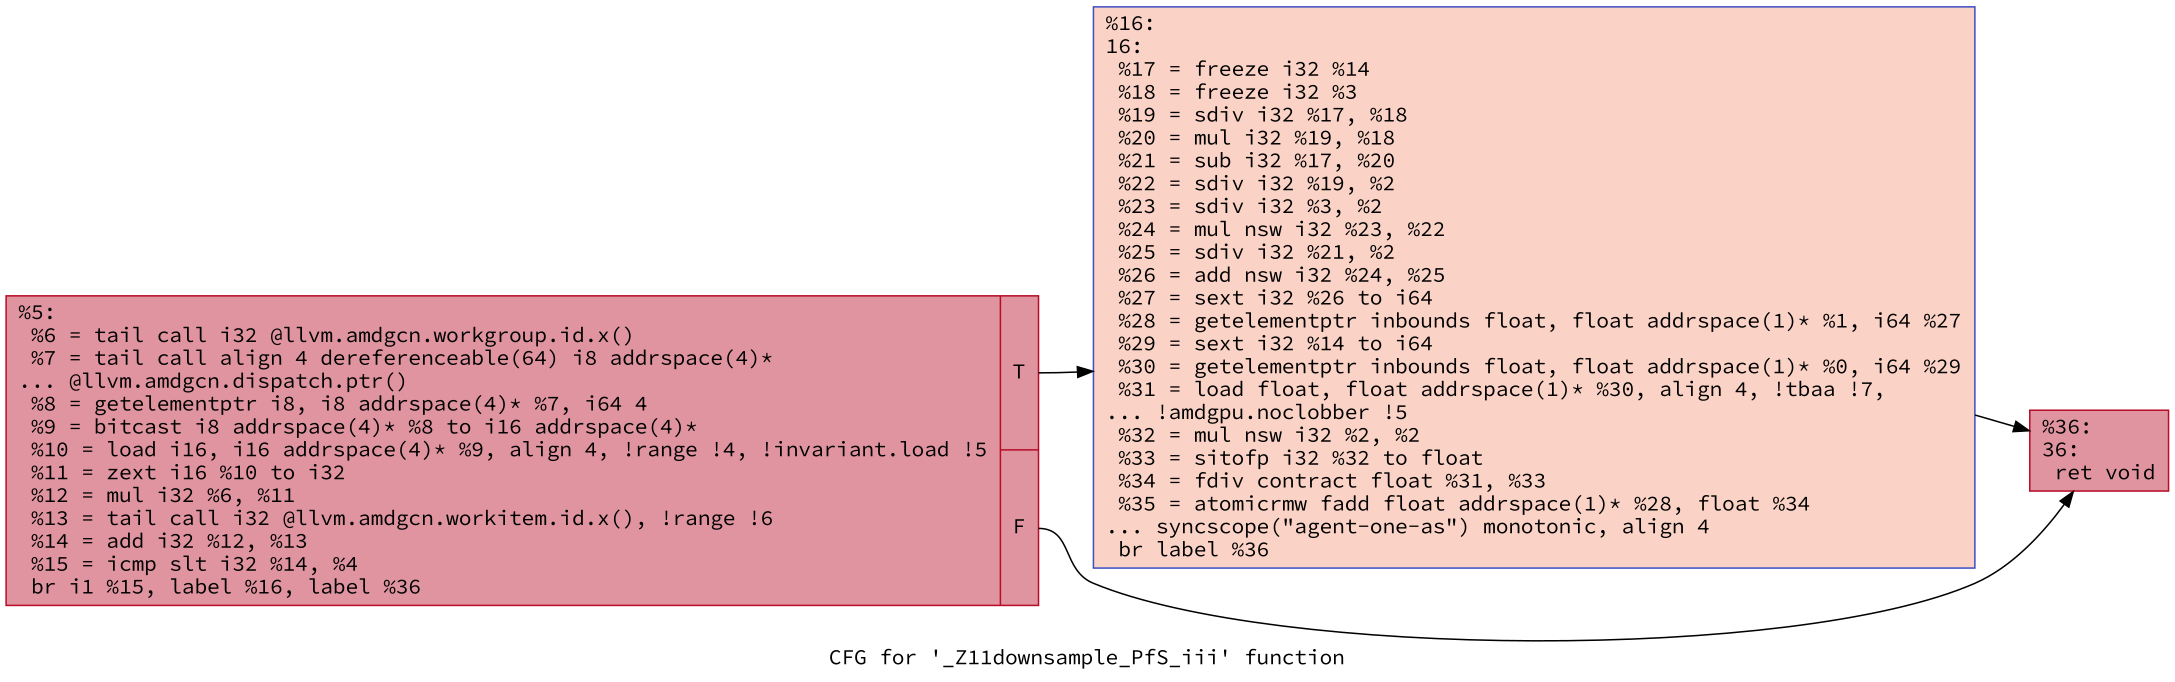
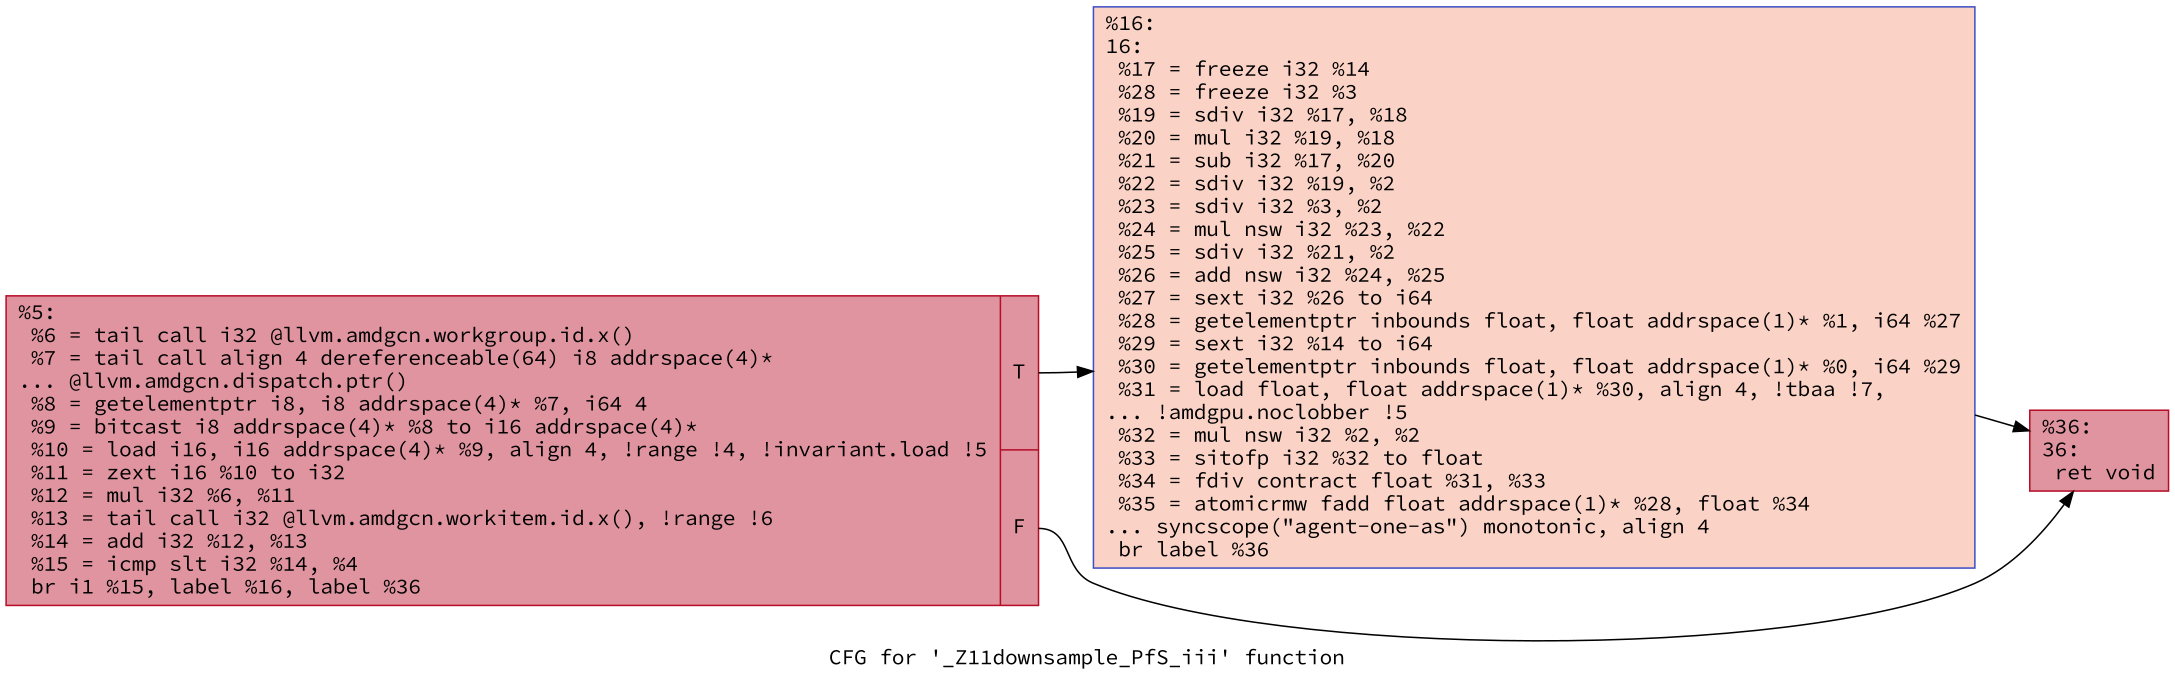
node "%16:": text "%18 = freeze i32 %3" -> "%28 = freeze i32 %3"
